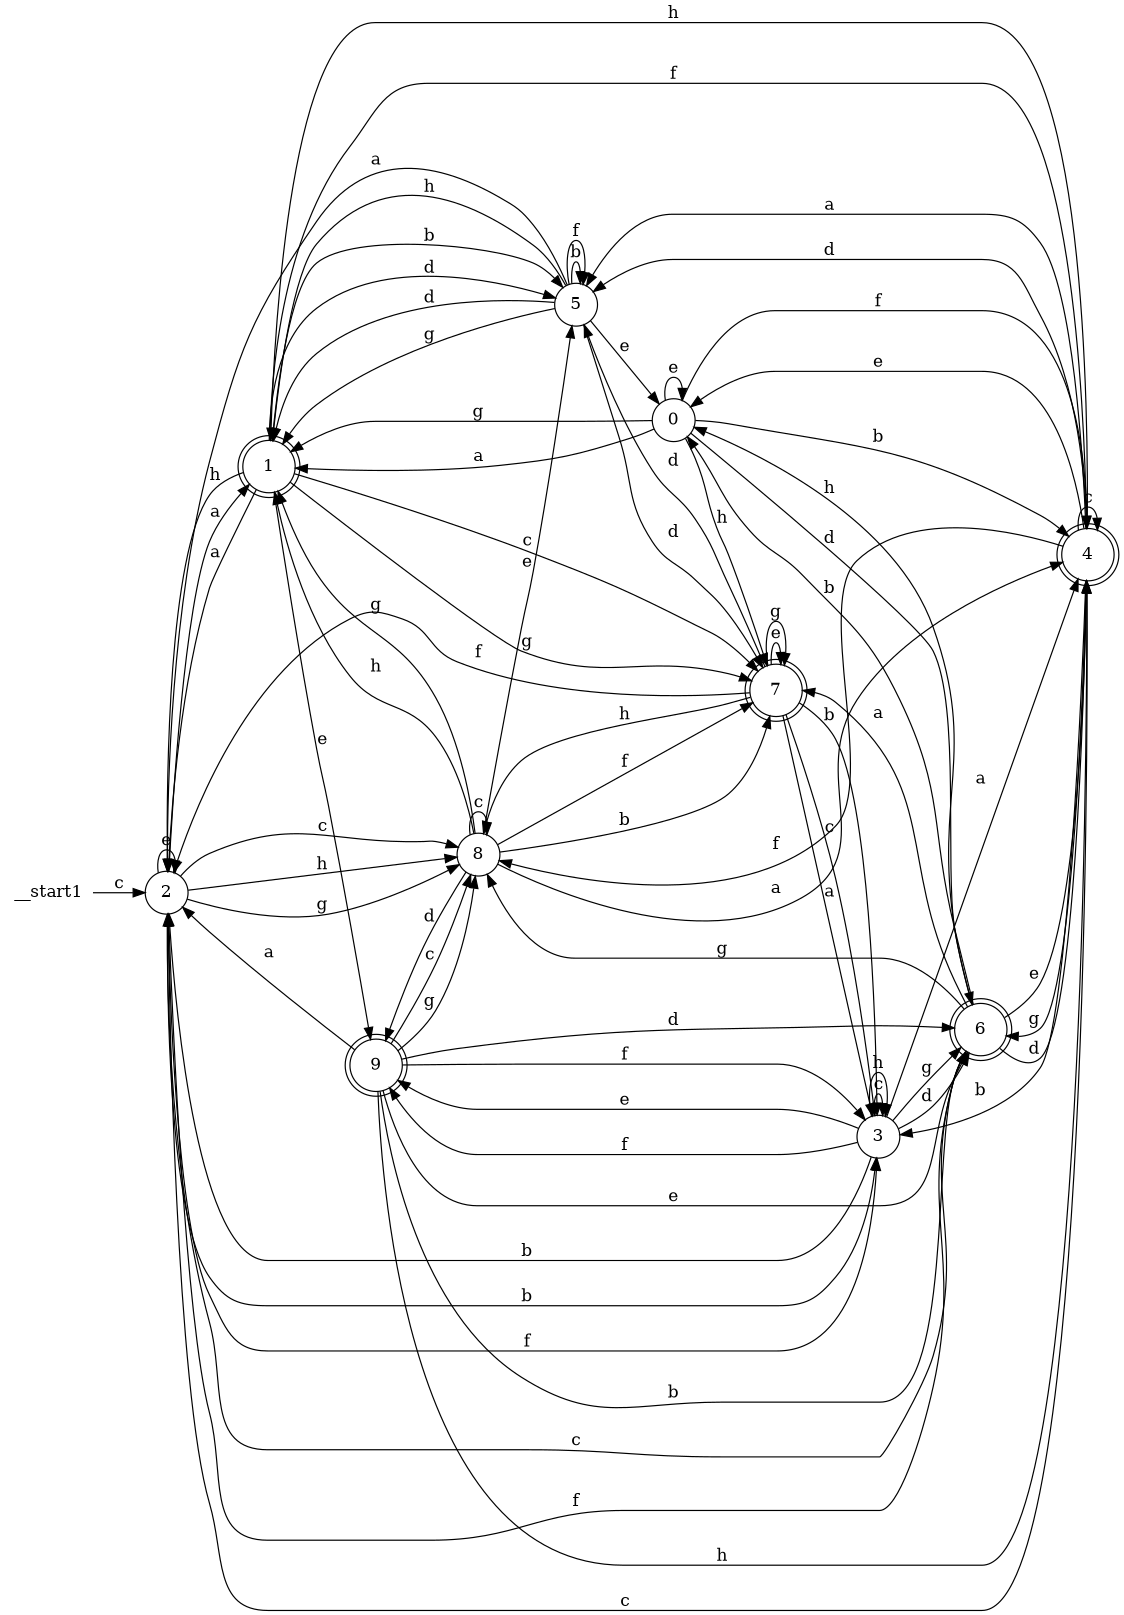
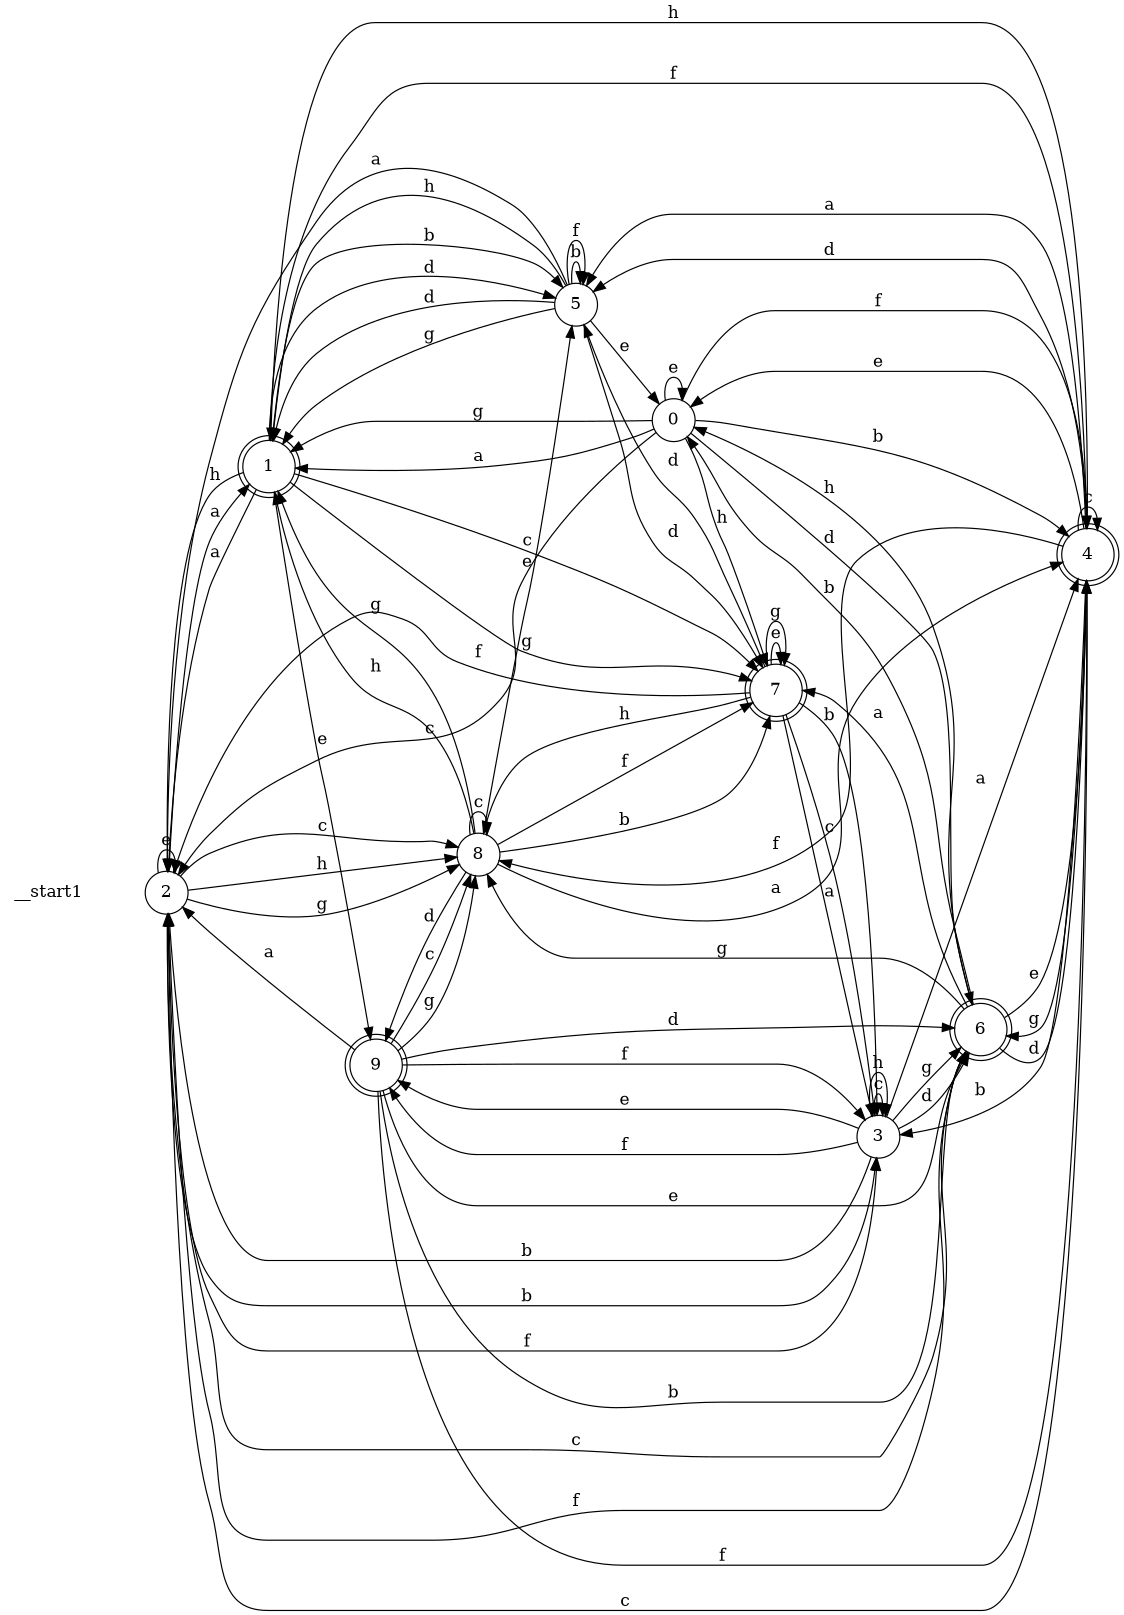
edge "__start1" -> "2": now "0" -> "2"
edge "9" -> "4": label "h" -> "f"
